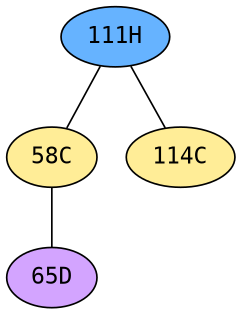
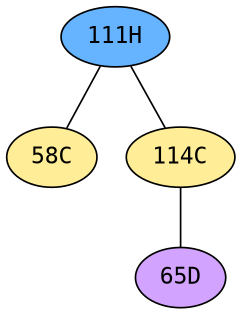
edge "58C" -- "65D": now "114C" -- "65D"
